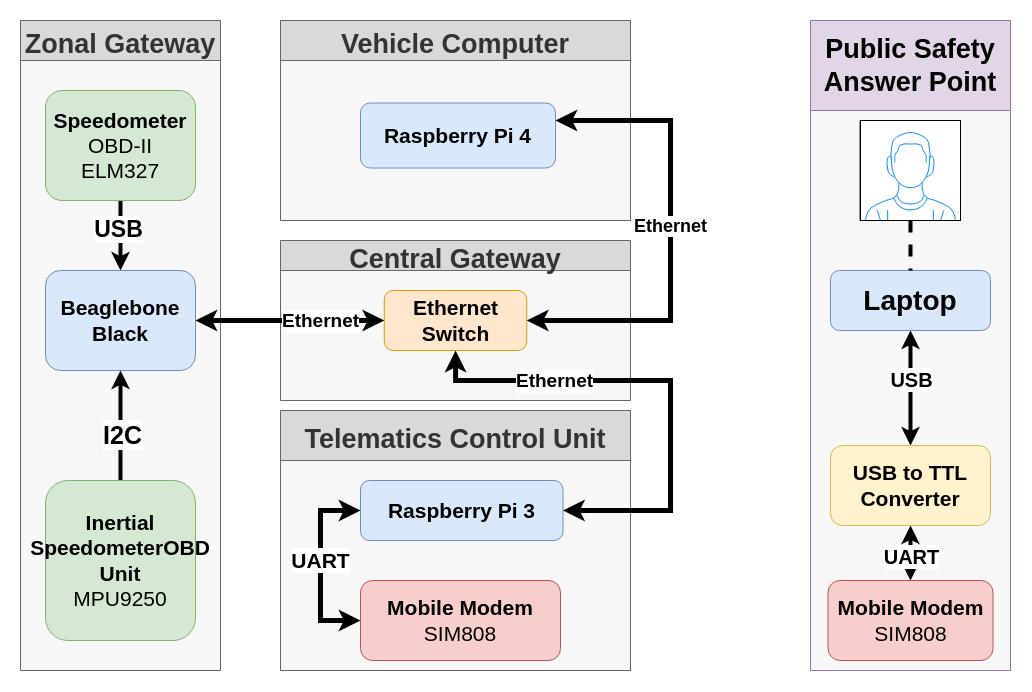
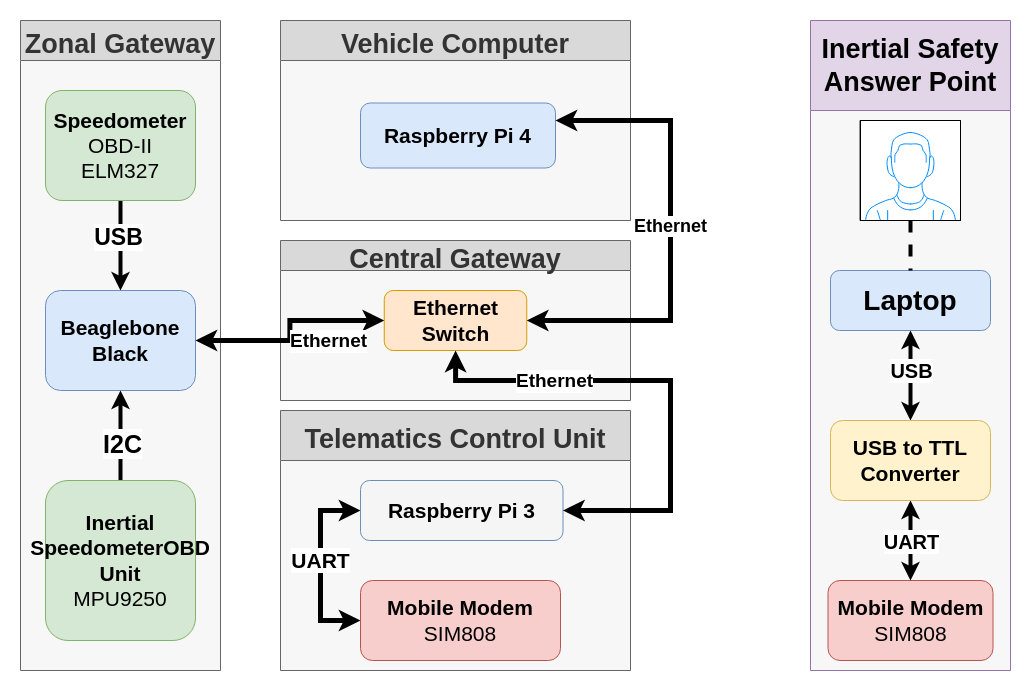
node "Public Safety Answer Point": label "Public Safety Answer Point" -> "Inertial Safety Answer Point"
node "Beaglebone Black": moved (121, 321) -> (121, 341)
node "USB to TTL Converter": moved (911, 486) -> (911, 461)
node "Raspberry Pi 3": fillcolor #dae8fc -> #f5f5f5
